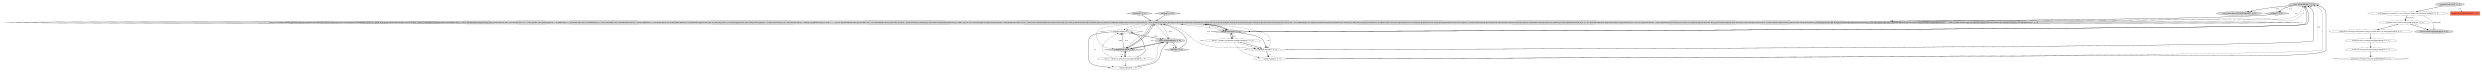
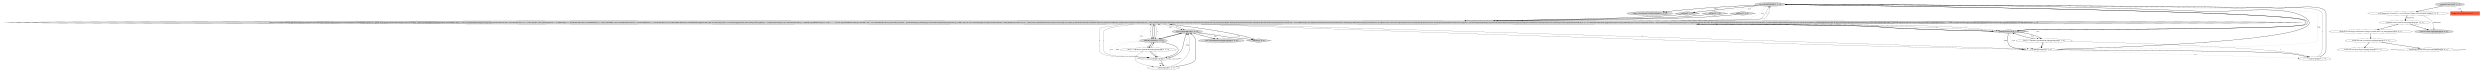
node "return ColorPalette.BLUE@@@25@@@['0', '1', '0']": added
node "getBuildTimeGraph['1', '0', '0']": shape diamond -> ellipse
edge "domainAxis.setUpperMargin(0.0)@@@7@@@['0', '0', '1']" -> "domainAxis.setCategoryMargin(0.0)@@@8@@@['0', '0', '1']": now "domainAxis.setLowerMargin(0.0)@@@6@@@['0', '0', '1']" -> "domainAxis.setCategoryMargin(0.0)@@@8@@@['0', '0', '1']"
